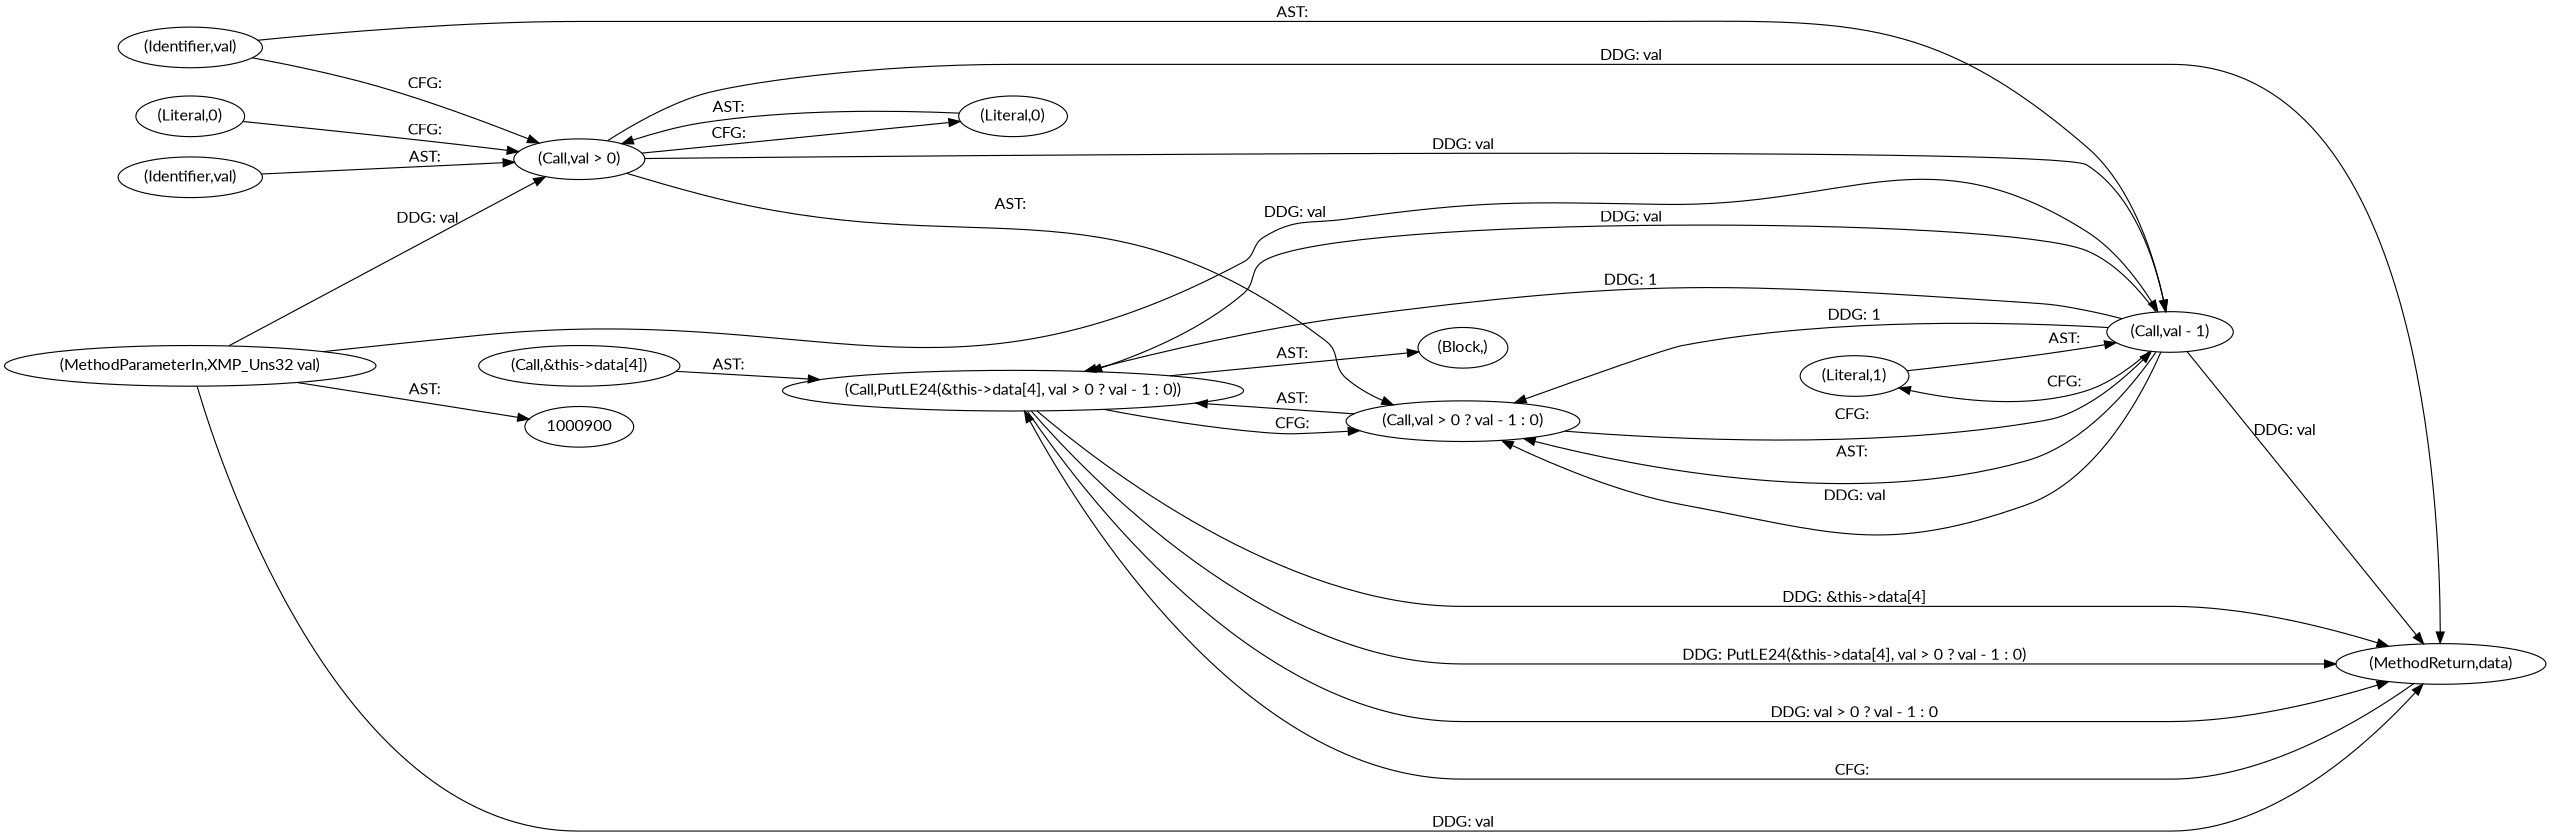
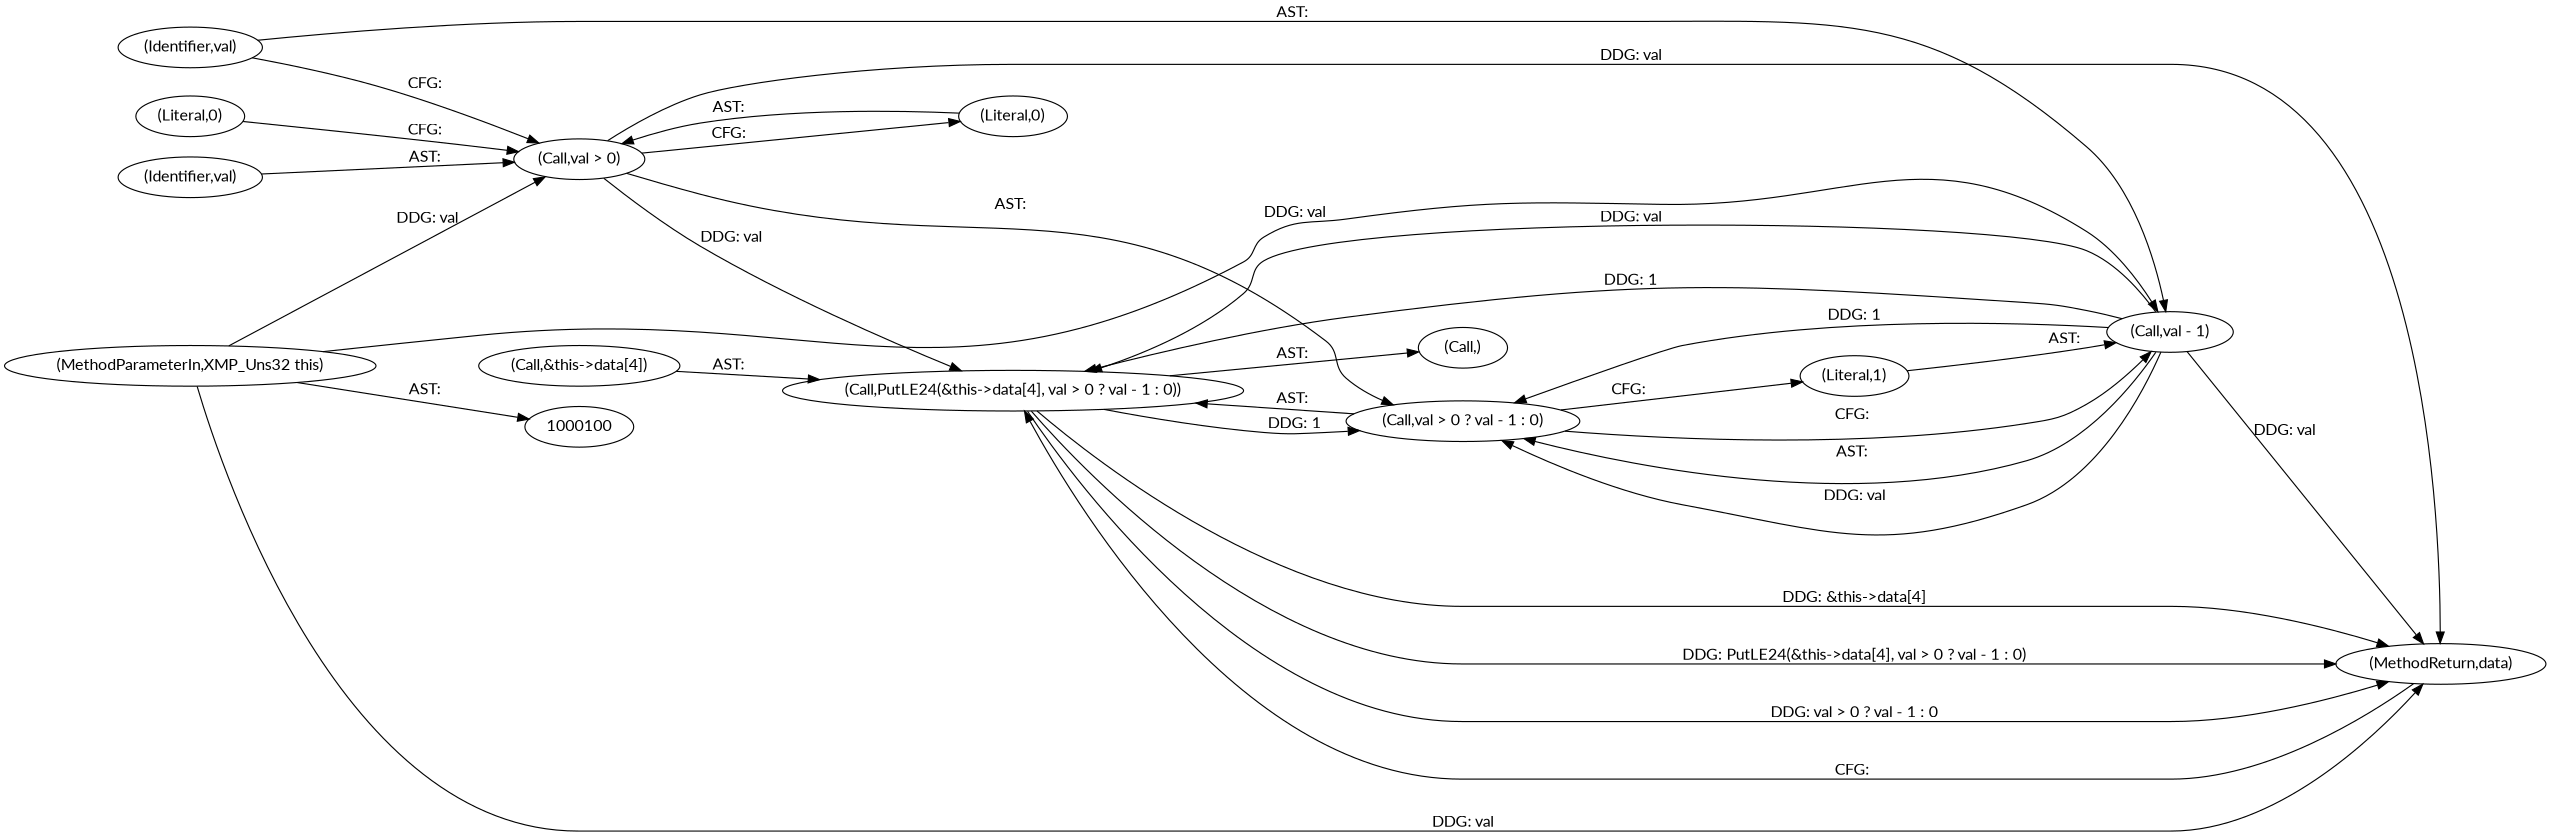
edge "(Call,val > 0)" -> "(Call,val - 1)": now "(Call,val > 0)" -> "(Call,PutLE24(&this->data[4], val > 0 ? val - 1 : 0))"
node "(Block,)": label "(Block,)" -> "(Call,)"
node "(MethodParameterIn,XMP_Uns32 val)": label "(MethodParameterIn,XMP_Uns32 val)" -> "(MethodParameterIn,XMP_Uns32 this)"
edge "(Call,val - 1)" -> "(Literal,1)": now "(Call,val > 0 ? val - 1 : 0)" -> "(Literal,1)"
edge "(Call,PutLE24(&this->data[4], val > 0 ? val - 1 : 0))" -> "(Call,val > 0 ? val - 1 : 0)": label "CFG: " -> "DDG: 1"
node "1000900": label "1000900" -> "1000100"
